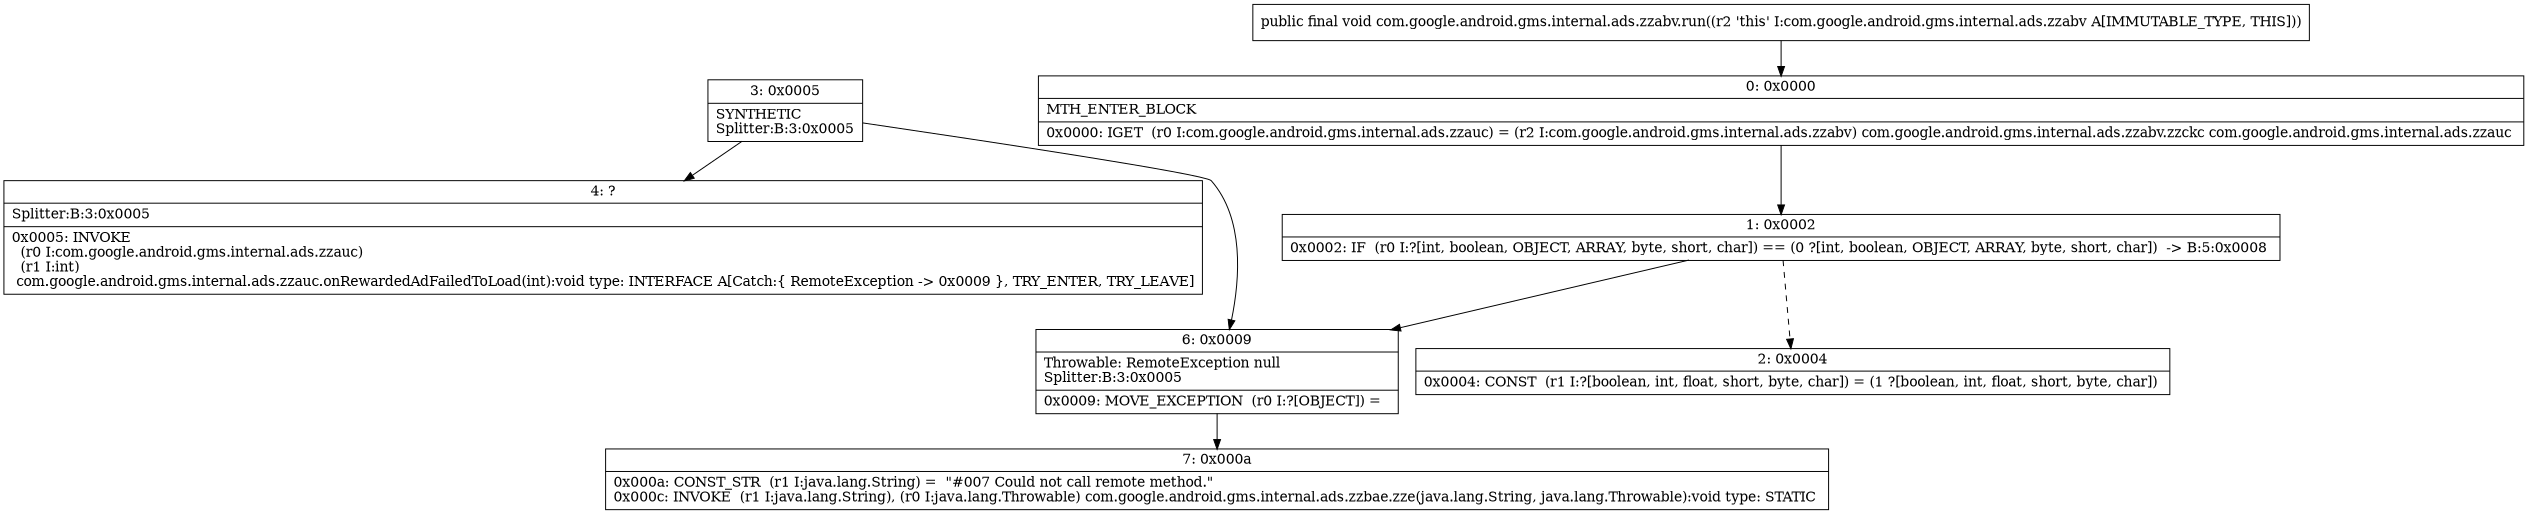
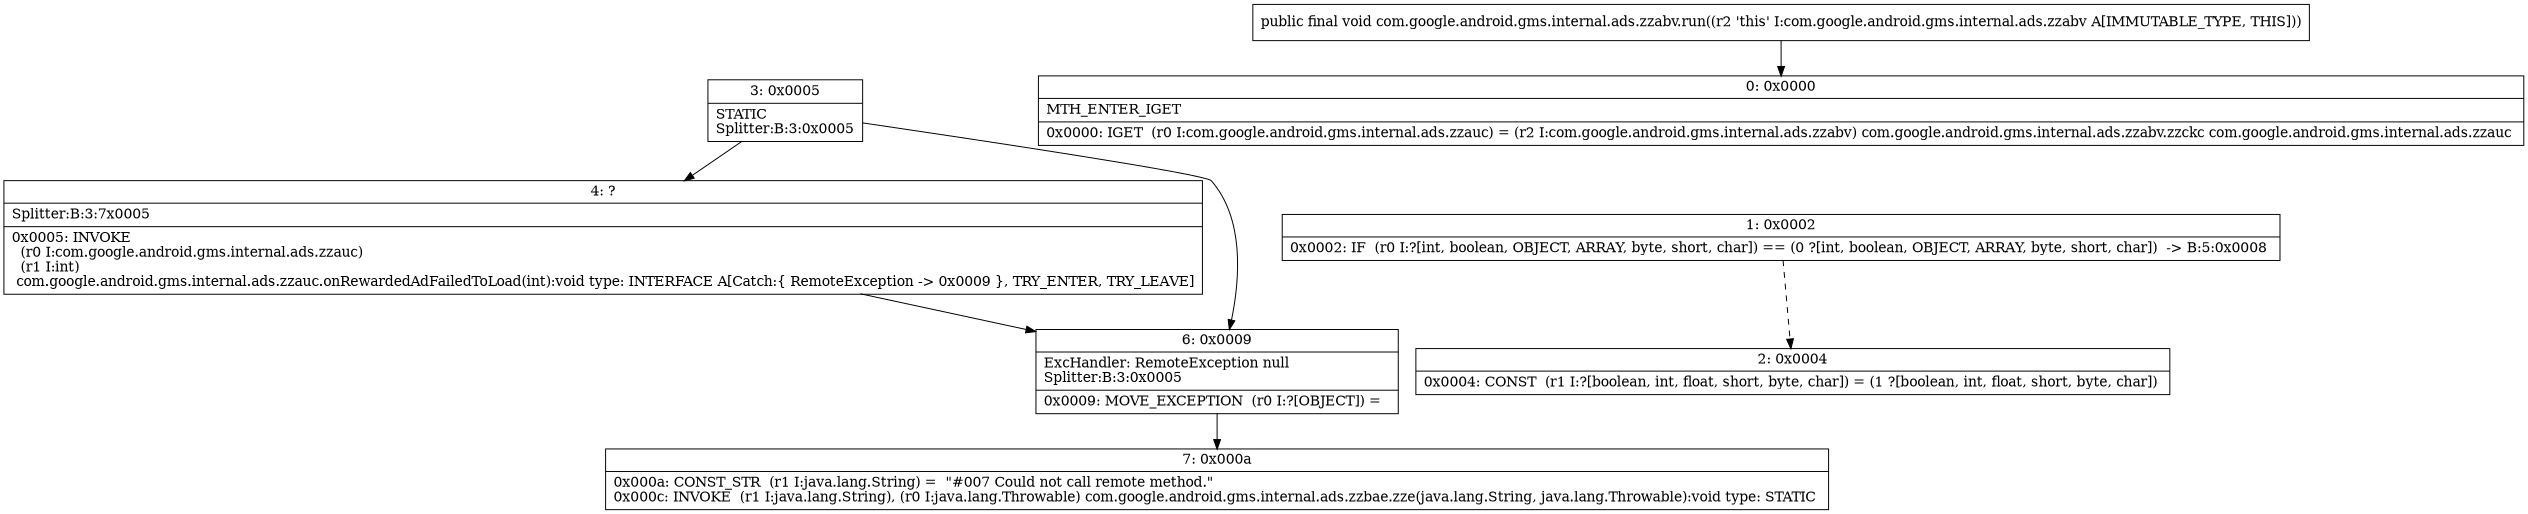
node "0: 0x0000": text "MTH_ENTER_BLOCK" -> "MTH_ENTER_IGET"
node "3: 0x0005": text "SYNTHETIC" -> "STATIC"
edge "0: 0x0000" -> "1: 0x0002": removed
node "4: ?": text "Splitter:B:3:0x0005" -> "Splitter:B:3:7x0005"
edge "1: 0x0002" -> "6: 0x0009": now "4: ?" -> "6: 0x0009"
node "6: 0x0009": text "Throwable: RemoteException null" -> "ExcHandler: RemoteException null"
